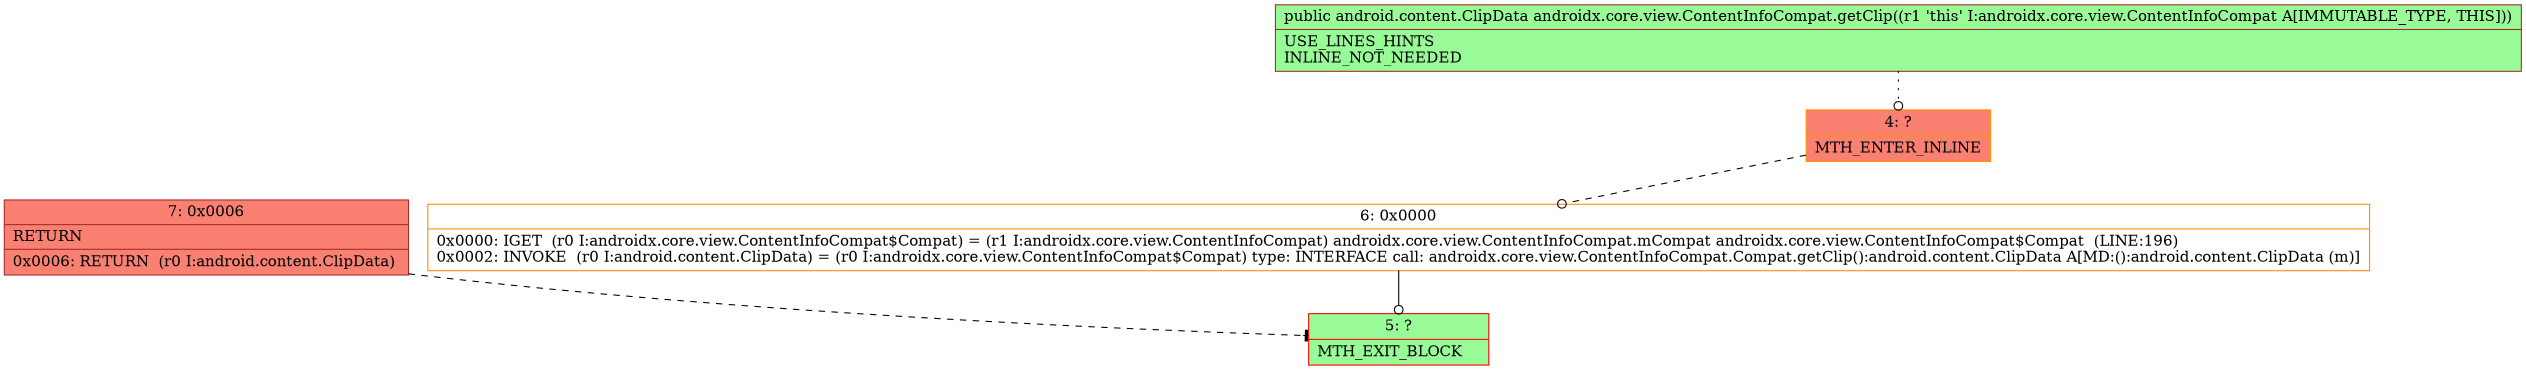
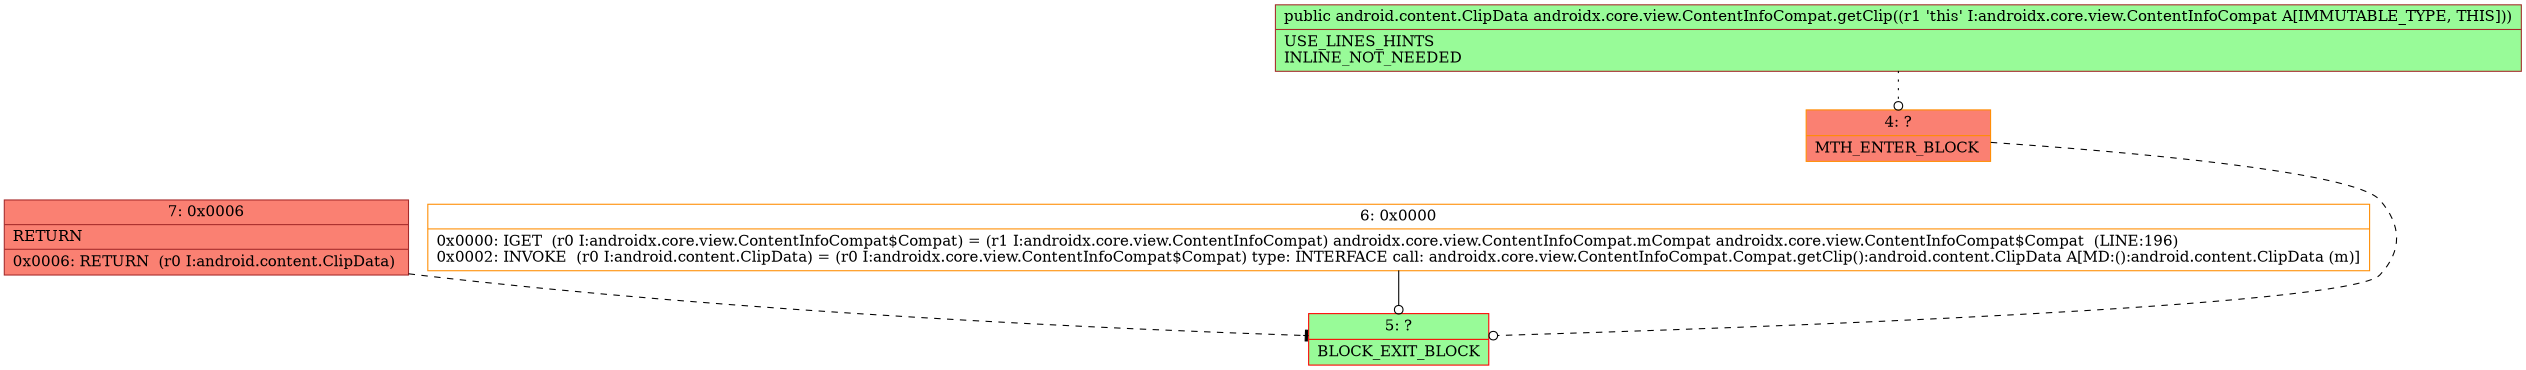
node "4: ?": text "MTH_ENTER_INLINE" -> "MTH_ENTER_BLOCK"
edge "4: ?" -> "6: 0x0000": now "4: ?" -> "5: ?"
node "5: ?": text "MTH_EXIT_BLOCK" -> "BLOCK_EXIT_BLOCK"
